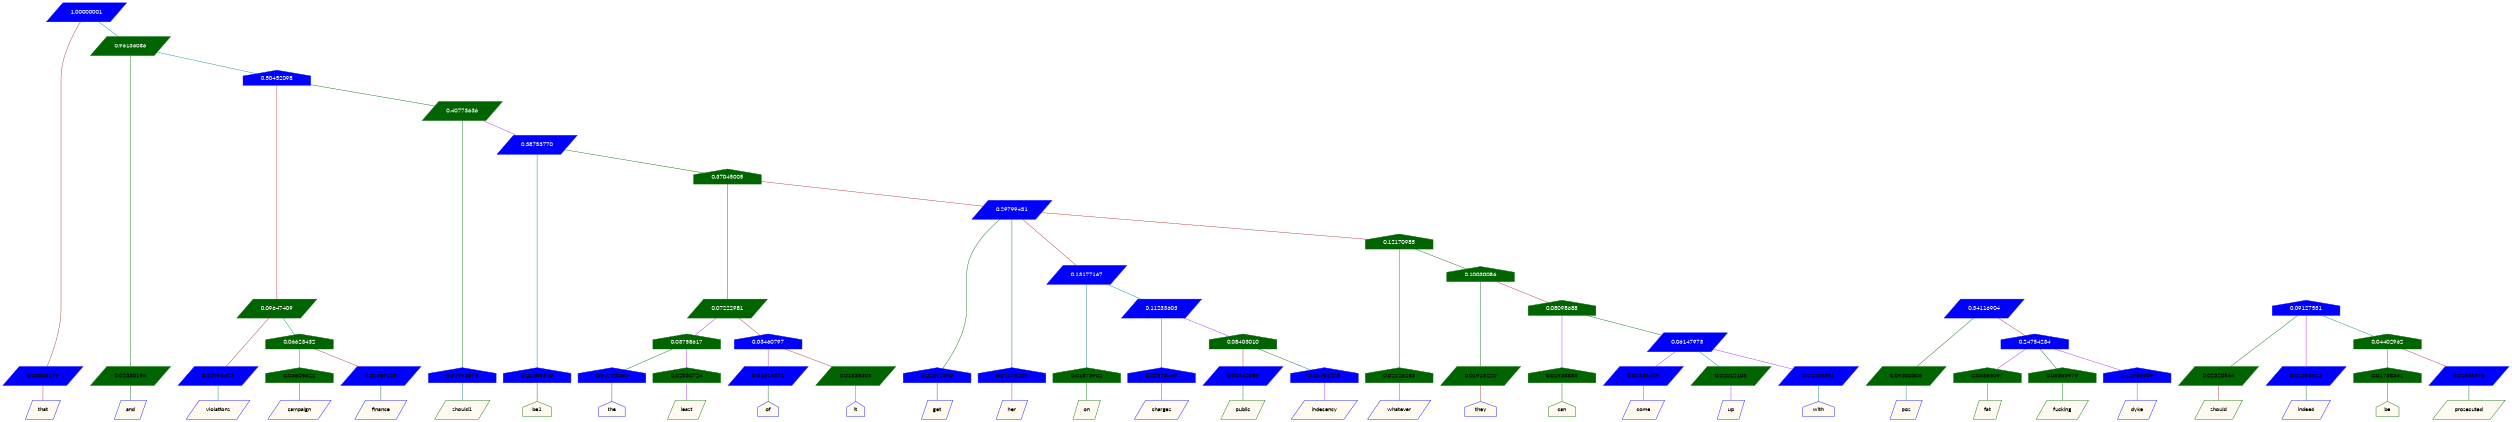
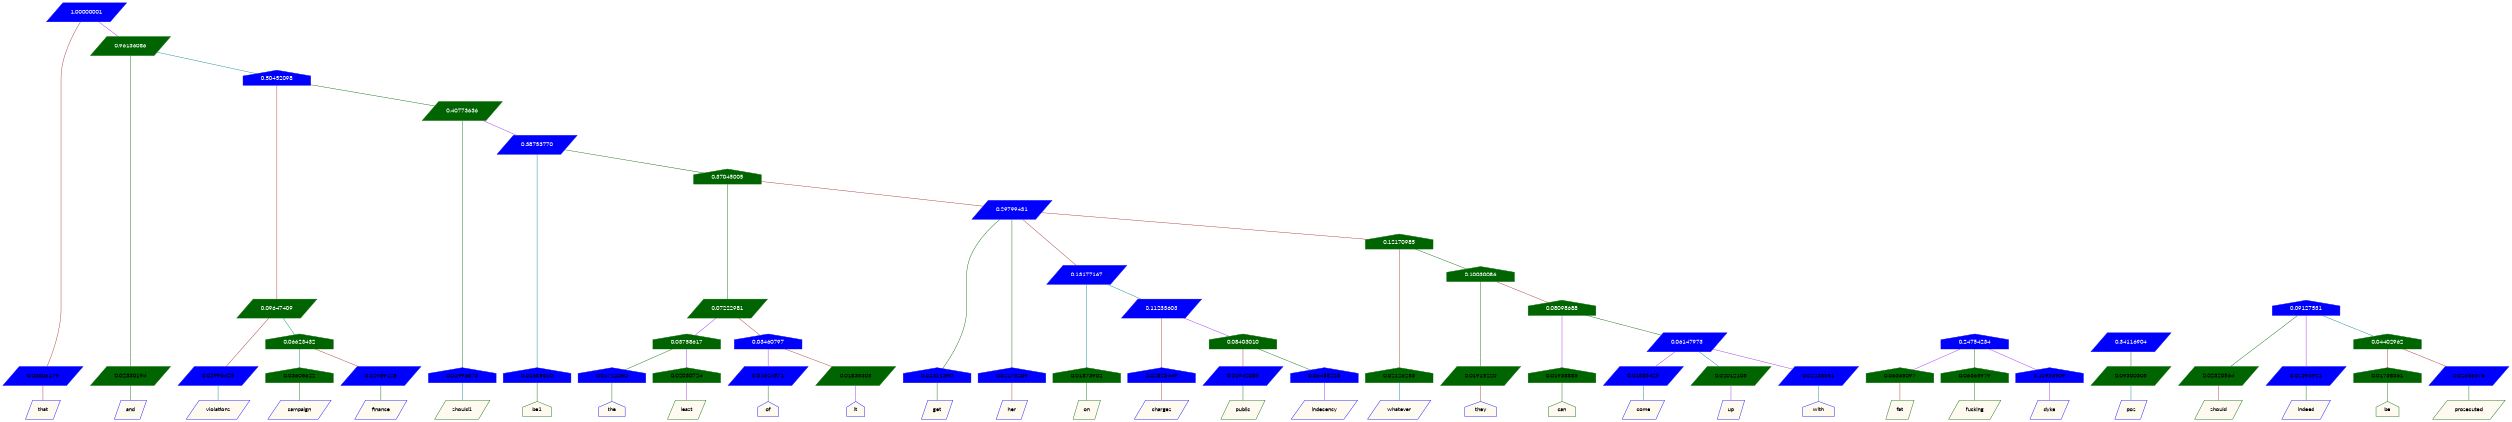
edge "1.00000001" -- "0.96136086": color teal -> purple
edge "0.34116904" -- "0.24754234": removed
